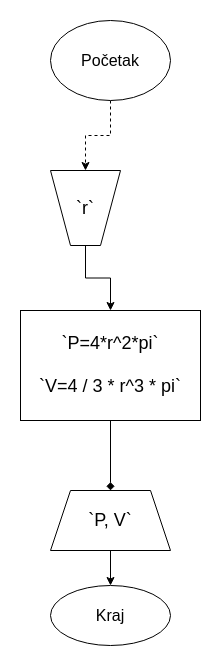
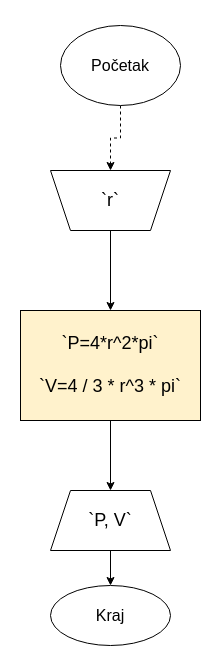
node "Početak": moved (111, 61) -> (121, 66)
node "`r`": size 70x75 -> 120x60
node "`P=4*r^2*pi``V=4 / 3 * r^3 * pi`": fillcolor #ffffff -> #fff2cc
edge "`P=4*r^2*pi``V=4 / 3 * r^3 * pi`" -> "`P, V`": arrowhead diamond -> classic
